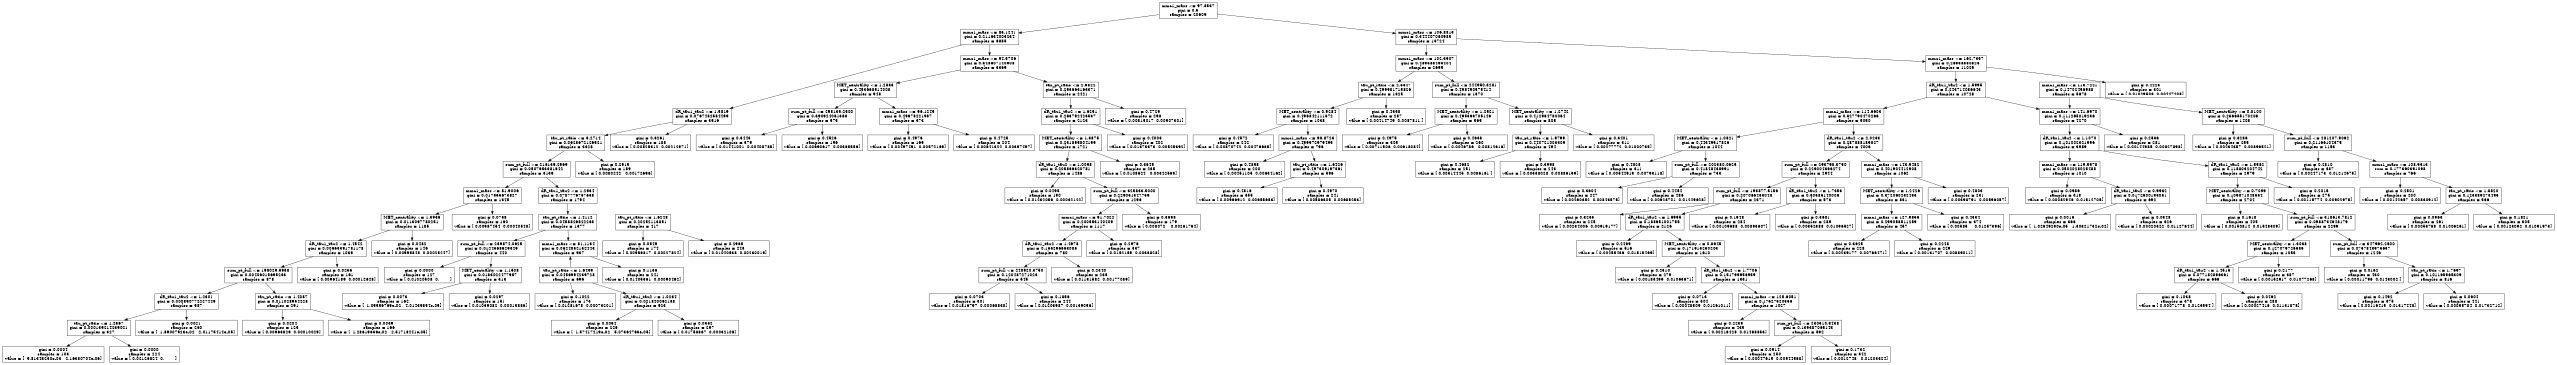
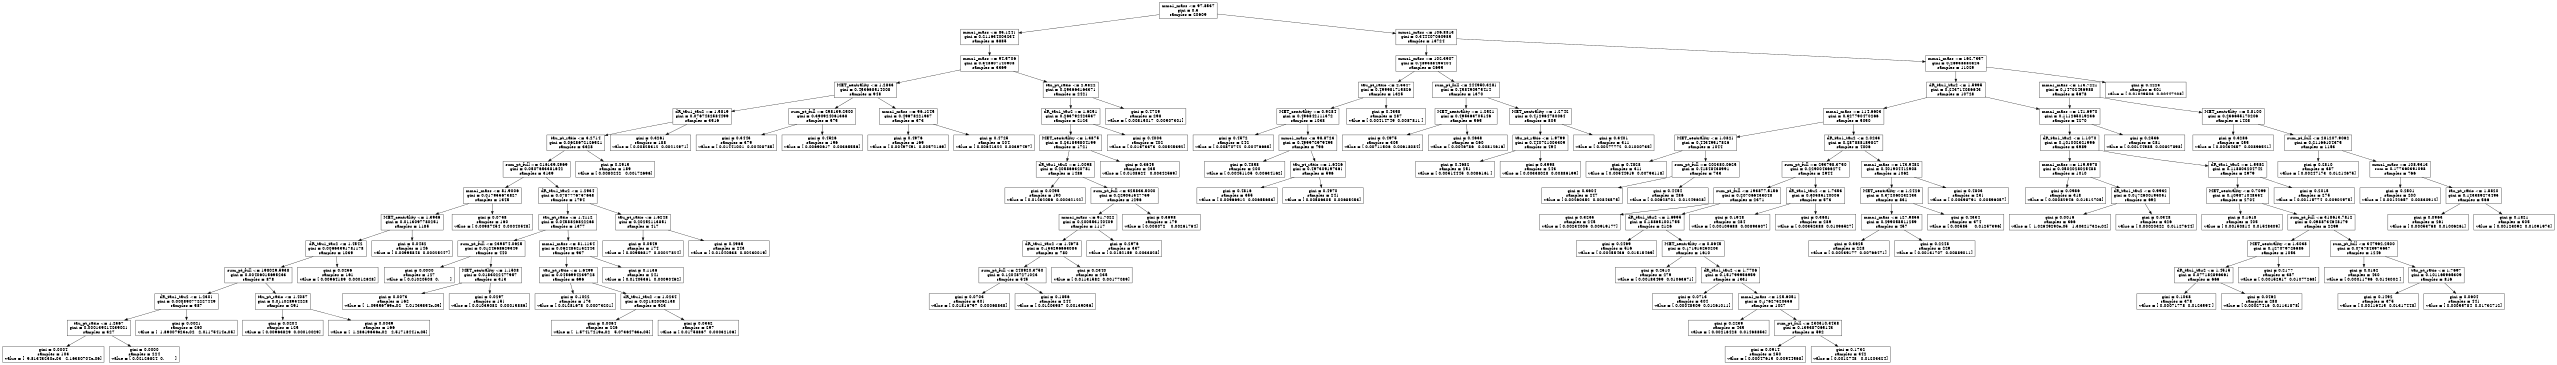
edge "mmc1_mass <= 85.1241 gini = 0.211634003234 samples = 6885" -> "dR_tau1_tau2 <= 1.5819 gini = 0.0767482584499 samples = 3516": now "MET_centrality <= 1.2833 gini = 0.453668514008 samples = 948" -> "dR_tau1_tau2 <= 1.5819 gini = 0.0767482584499 samples = 3516"
edge "dR_tau1_tau2 <= 1.2934 gini = 0.0787776757658 samples = 1794" -> "tau_pt_ratio <= 1.6248 gini = 0.20252113851 samples = 417": added
edge "tau_pt_ratio <= 1.6499 gini = 0.0456994239728 samples = 696" -> "mmc1_mass <= 81.1134 gini = 0.0624852152443 samples = 937": reversed
